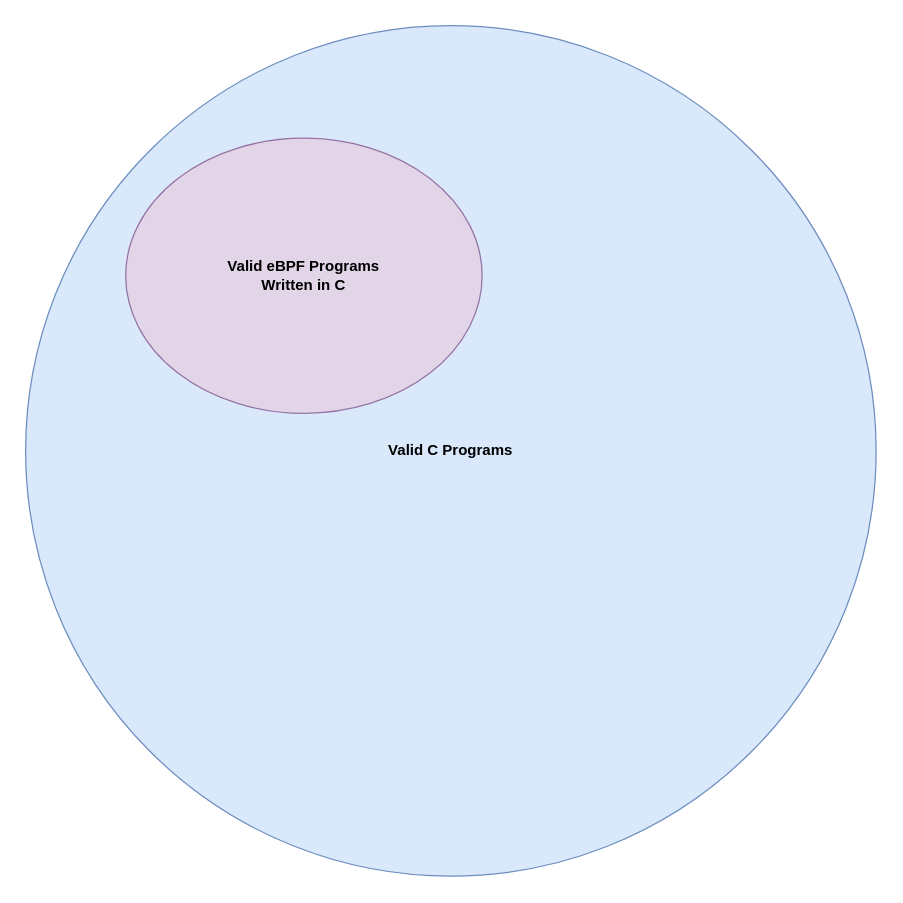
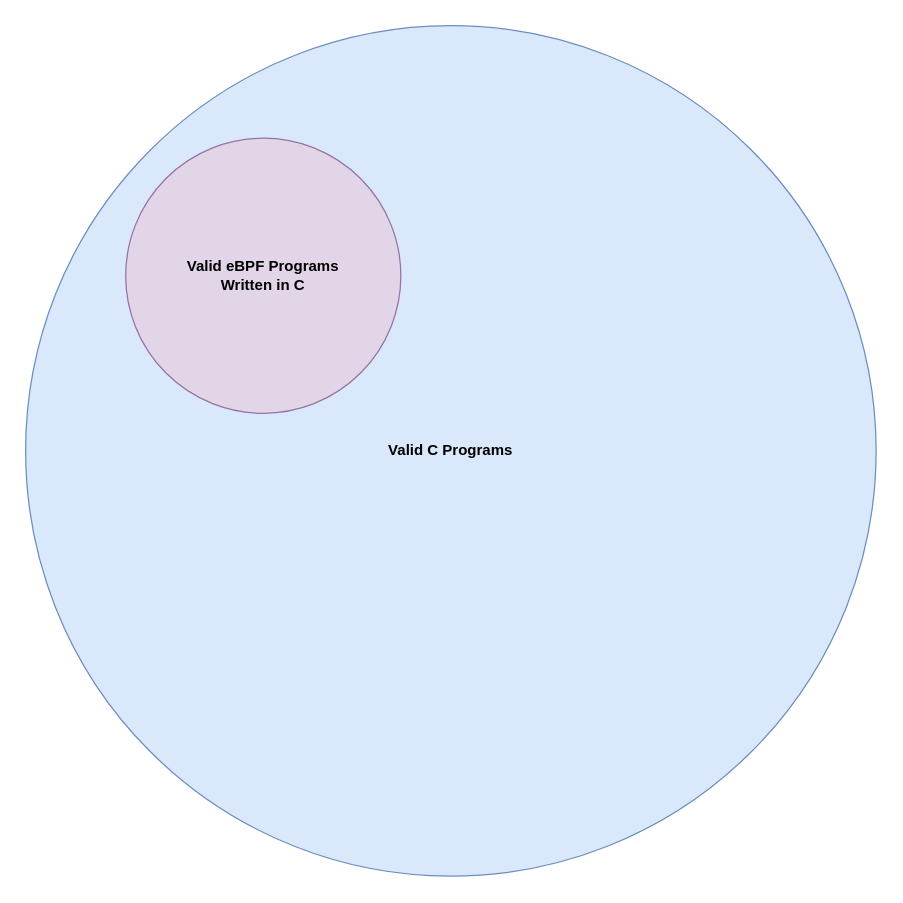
node "Valid eBPF Programs Written in C": size 356x275 -> 275x275
